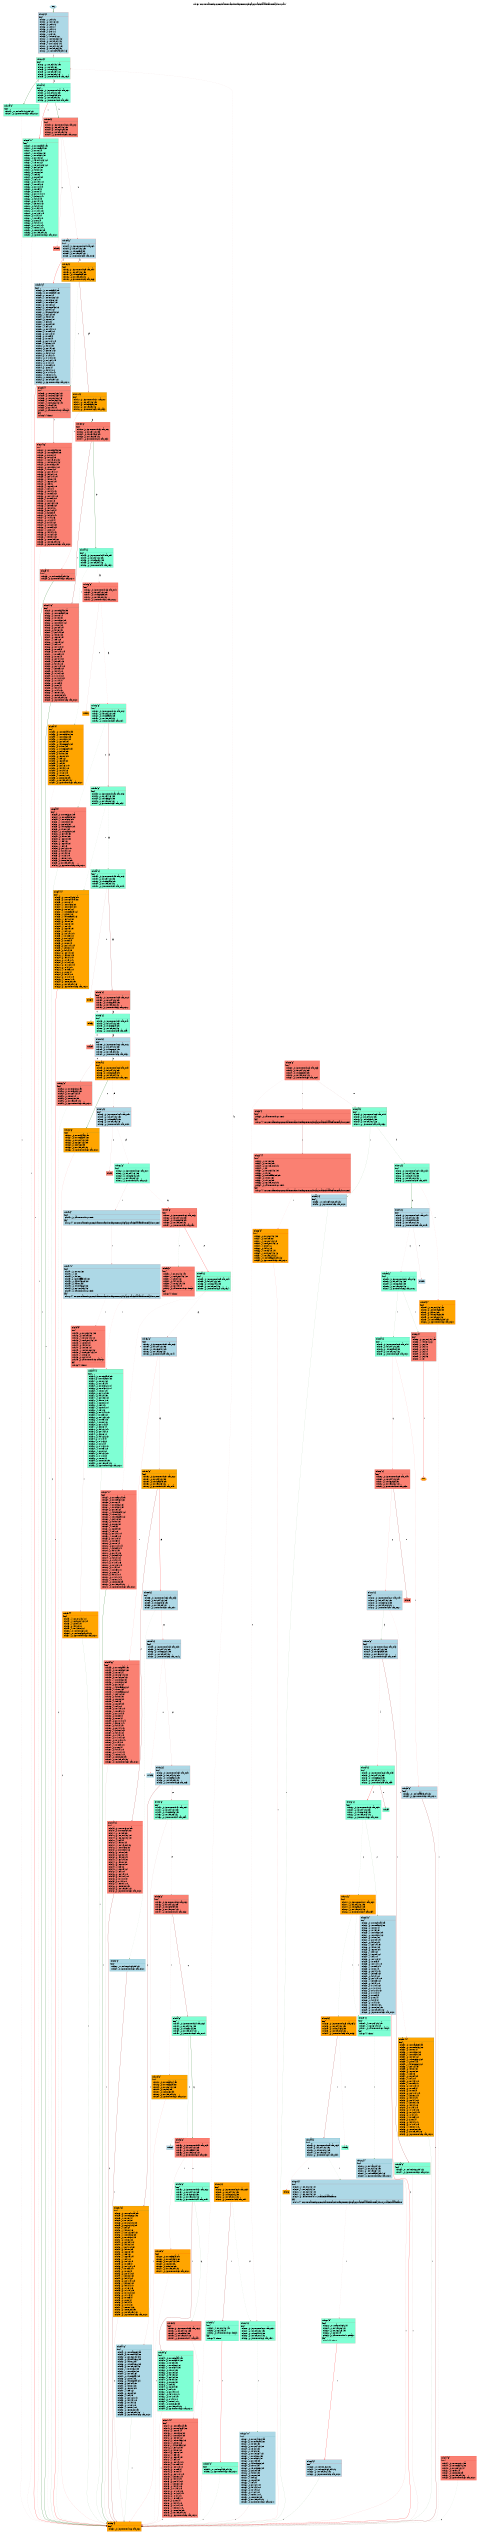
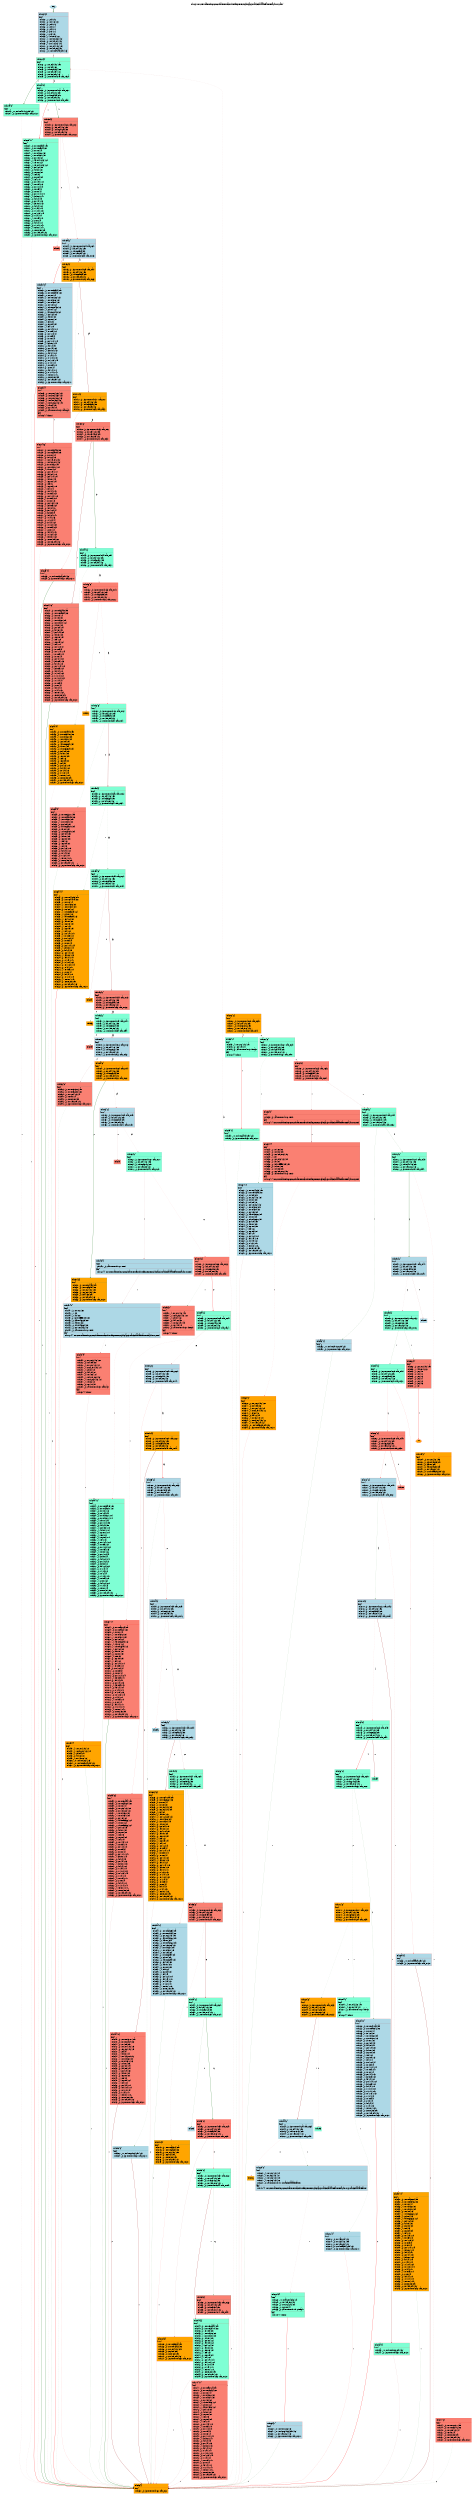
edge "0x40203e [28]" -> "0x402022 [28]": reversed
